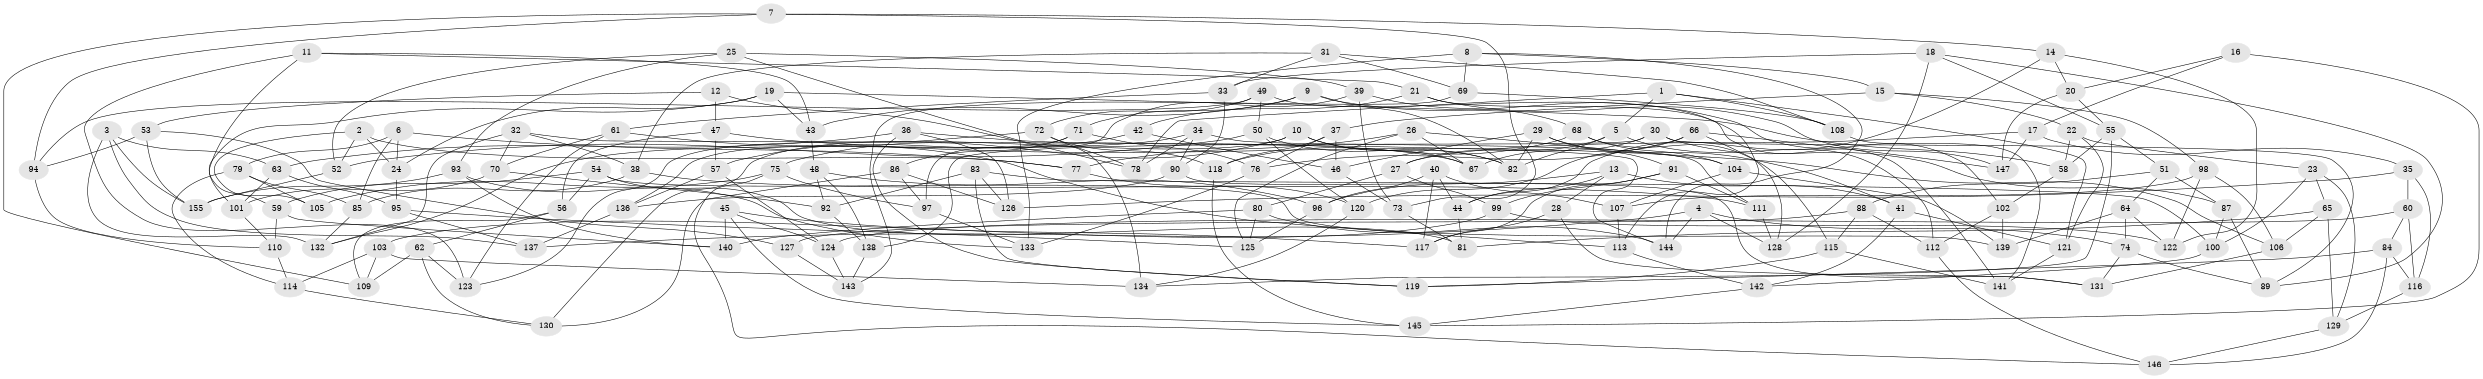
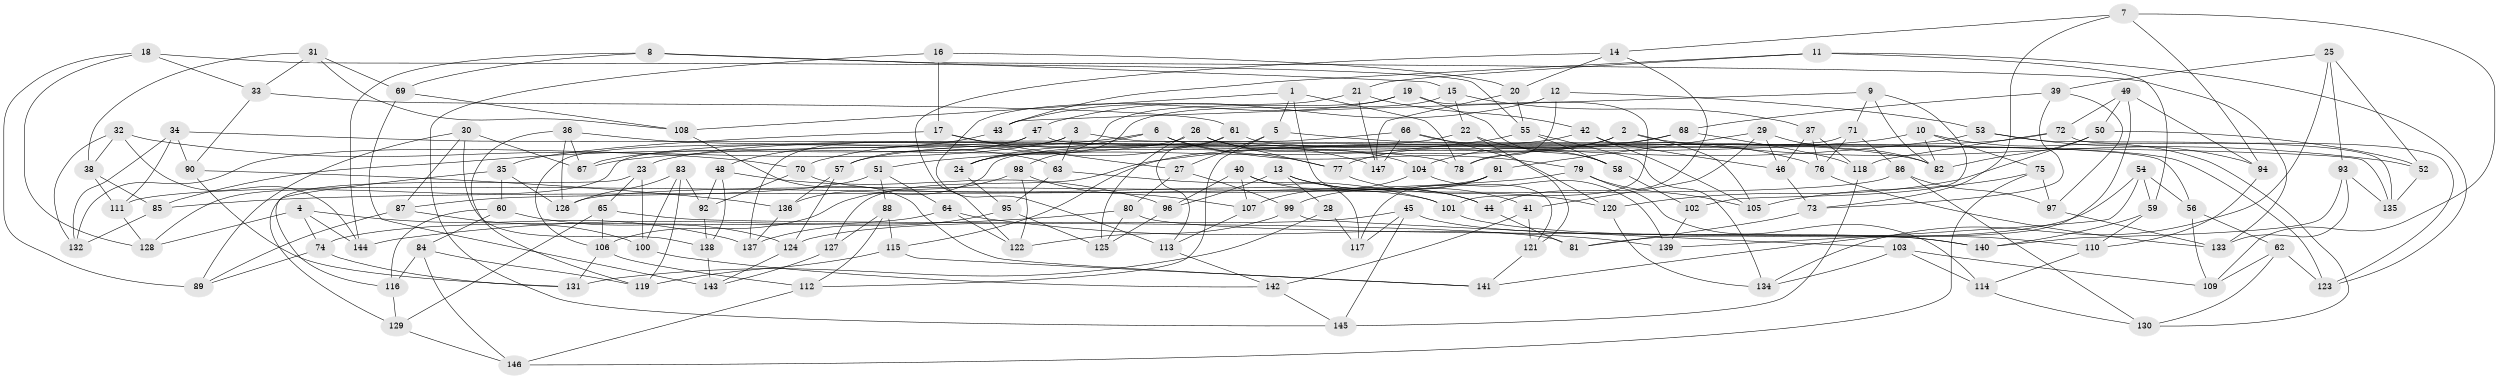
edge "42" -- "105": added
node "155": label "155" -> "135"
edge "102" -- "112": now "106" -- "112"
